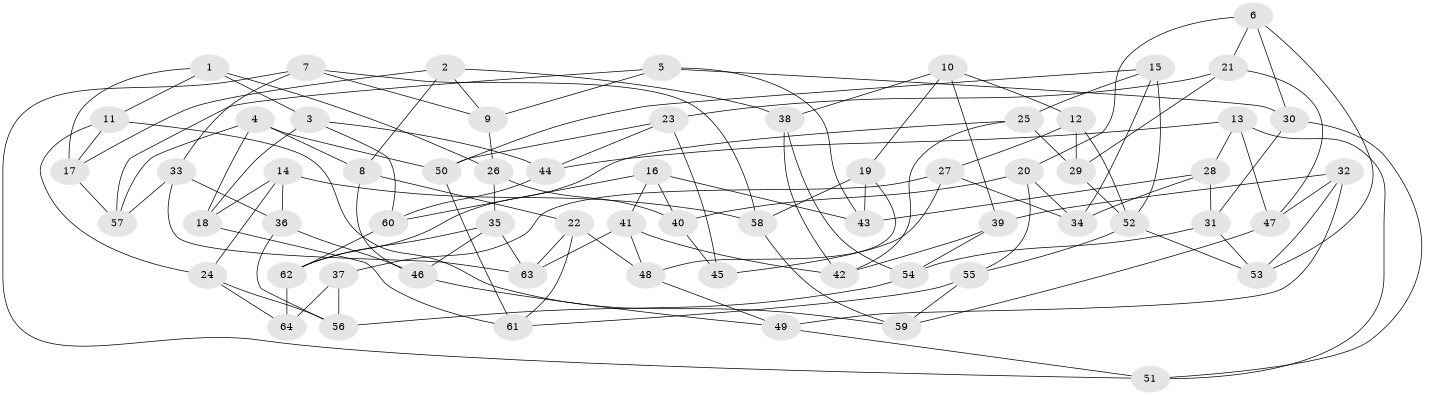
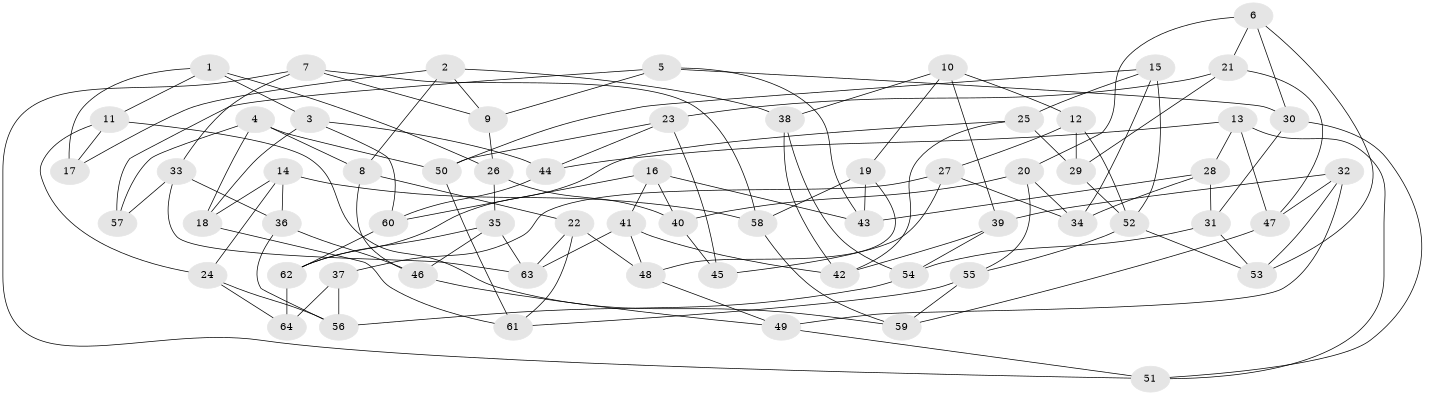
edge "17" -- "57": removed
